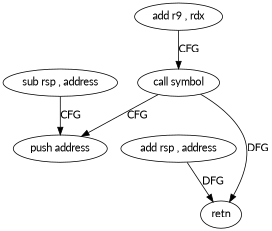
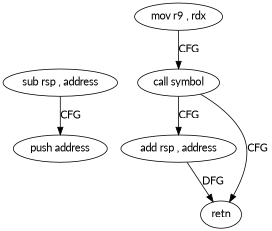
node "add r9 , rdx": label "add r9 , rdx" -> "mov r9 , rdx"
edge "call symbol" -> "push address": now "call symbol" -> "add rsp , address"
edge "call symbol" -> "retn": label "DFG" -> "CFG"
